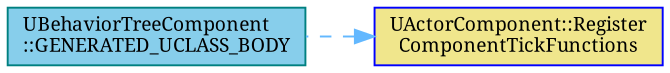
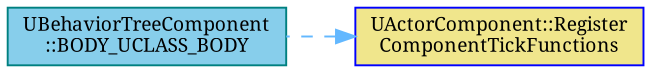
node "UBehaviorTreeComponent ::GENERATED_UCLASS_BODY": label "UBehaviorTreeComponent ::GENERATED_UCLASS_BODY" -> "UBehaviorTreeComponent ::BODY_UCLASS_BODY"
